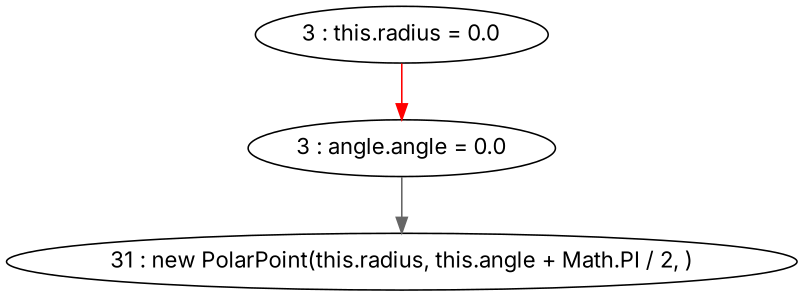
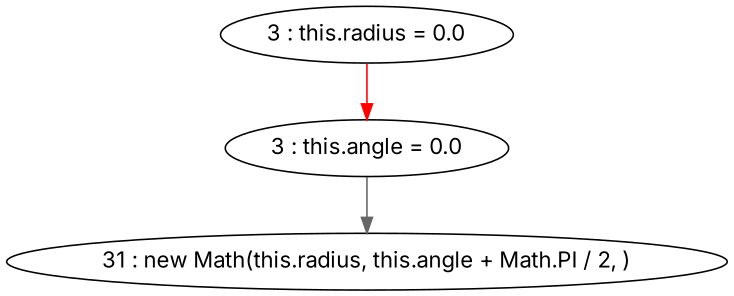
node "3 : angle.angle = 0.0": label "3 : angle.angle = 0.0" -> "3 : this.angle = 0.0"
node "31 : new PolarPoint(this.radius, this.angle + Math.PI / 2, )": label "31 : new PolarPoint(this.radius, this.angle + Math.PI / 2, )" -> "31 : new Math(this.radius, this.angle + Math.PI / 2, )"
